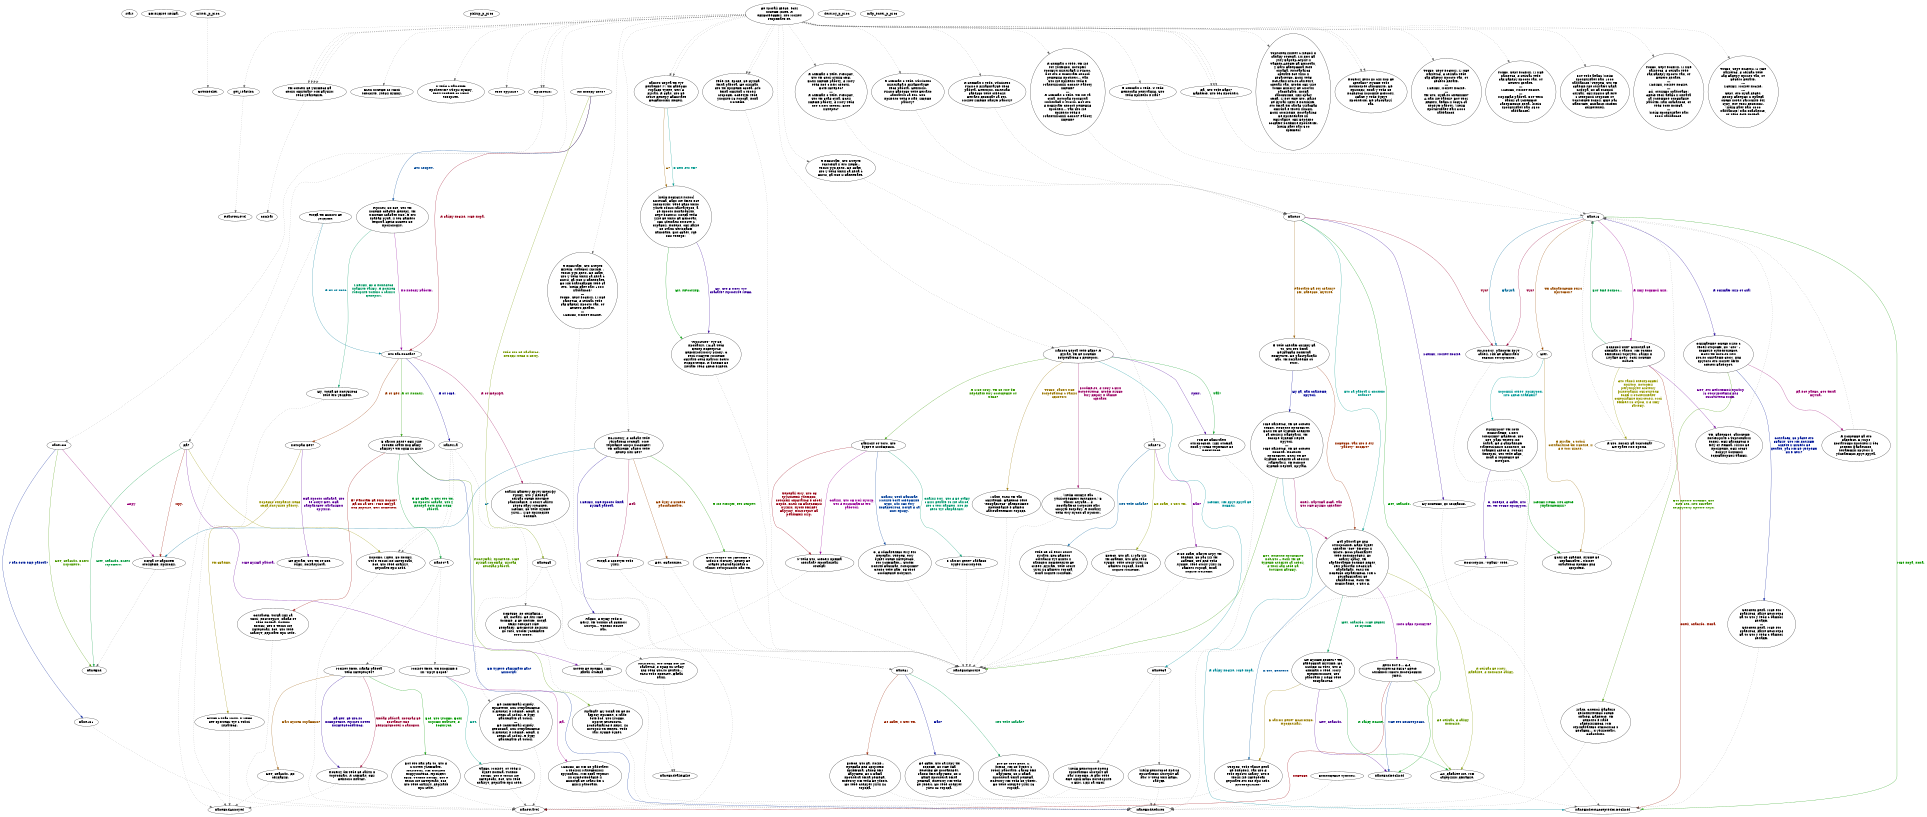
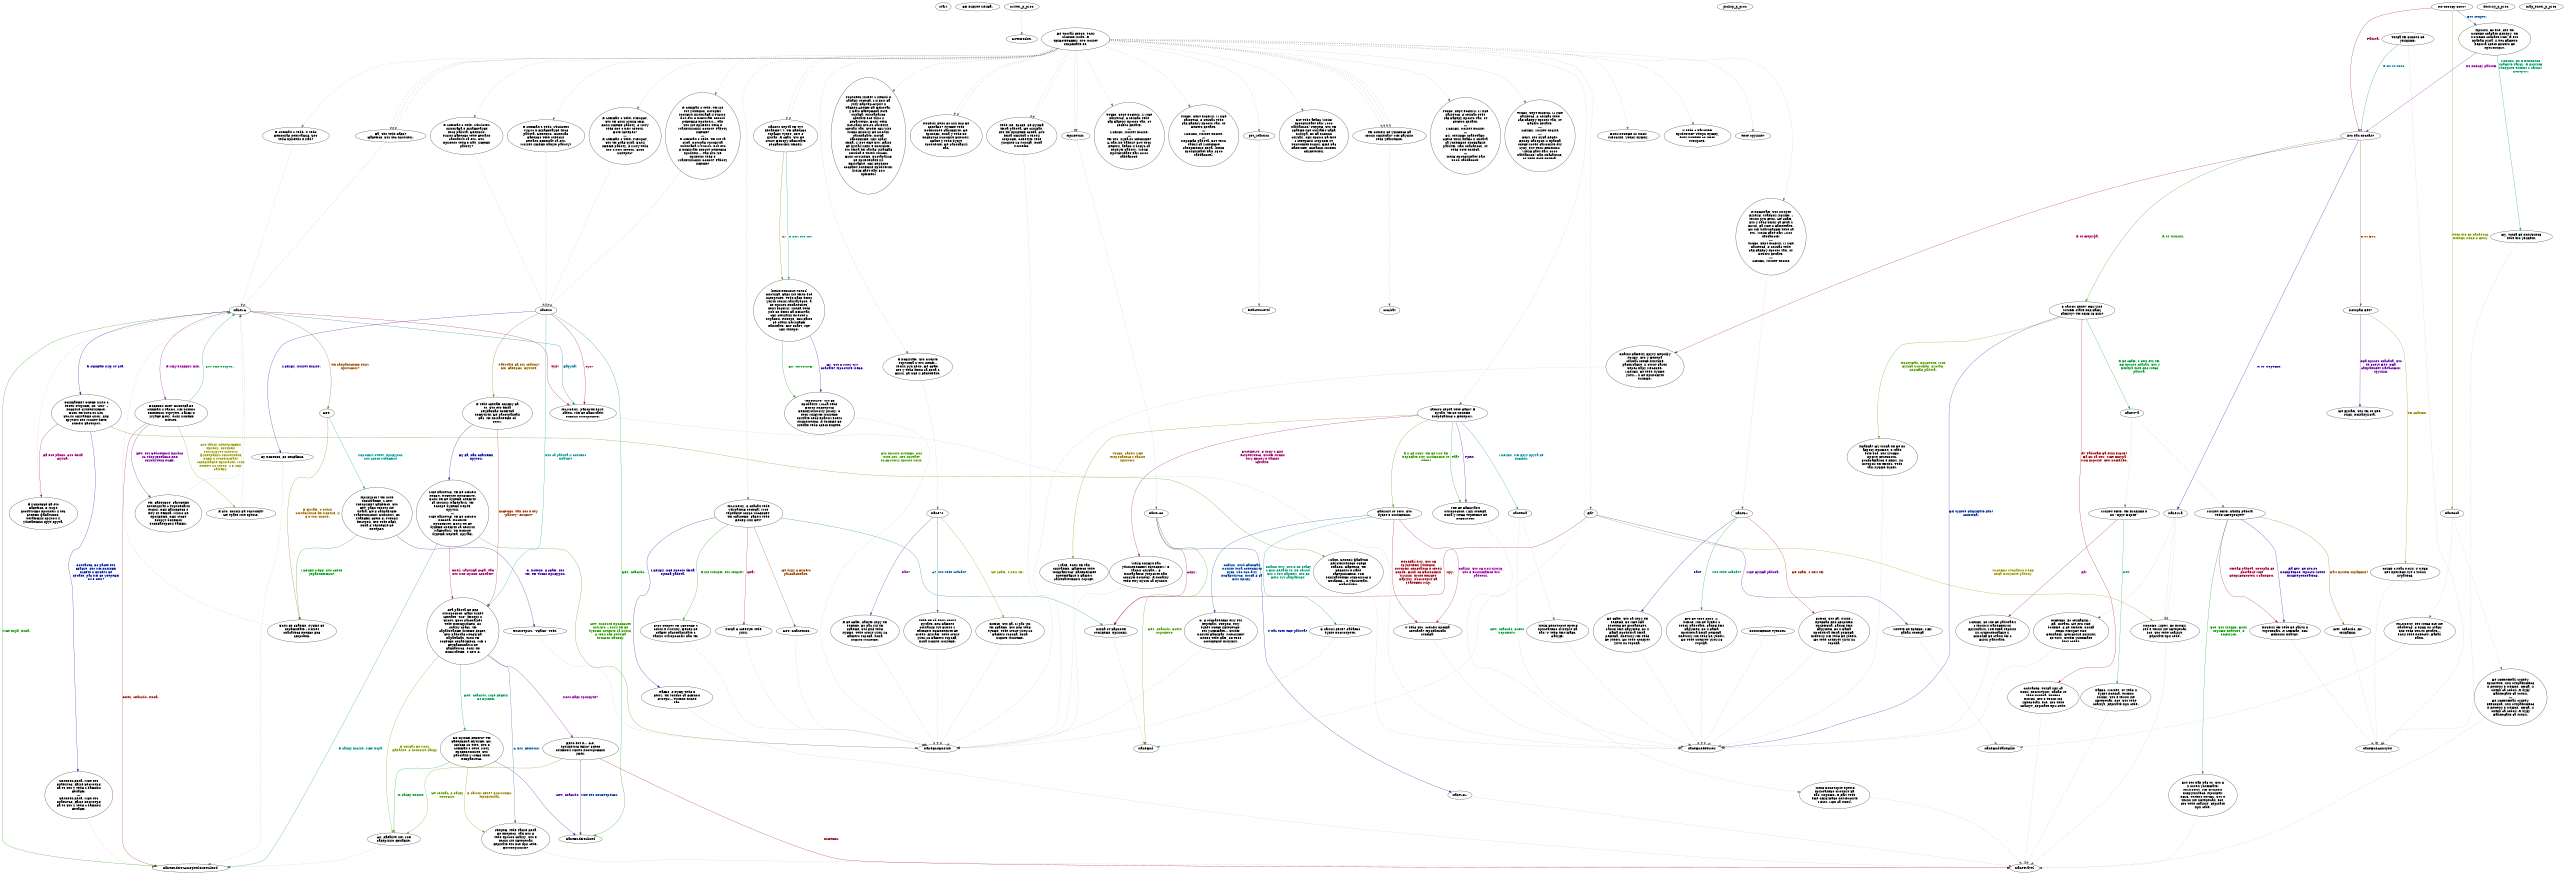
edge "По поводу чего?" -> "Кто вас послал?": label "Я зайду позже. Мне пора." -> "Работа."
edge "Кто вас послал?" -> "Kane41a": label "Я от Мне." -> "Я от Лоренцо."
edge "Да?" -> "KaneEnd": style solid -> dotted
edge "У тебя что, совсем крыша съехала? Проваливай отсюда!" -> "Хотеть не вредно. Иди давай отсюда": now "У тебя что, совсем крыша съехала? Проваливай отсюда!" -> "KaneEndRefuses"
